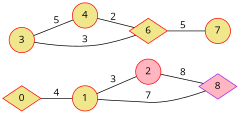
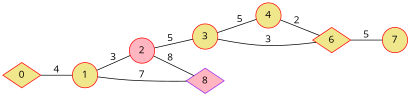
edge "3" -- "2": added, label "5"
